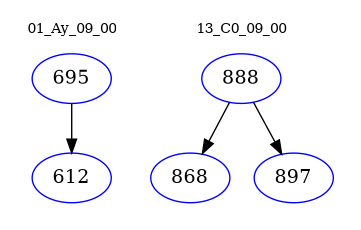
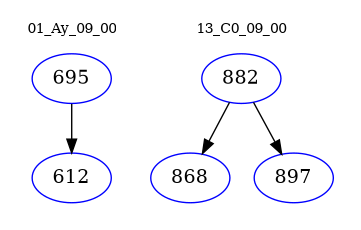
node "888": label "888" -> "882"
